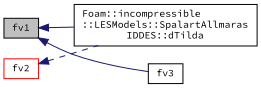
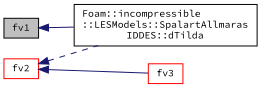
edge "fv3" -> "fv1": now "fv3" -> "fv2"
node "fv3": color black -> red
